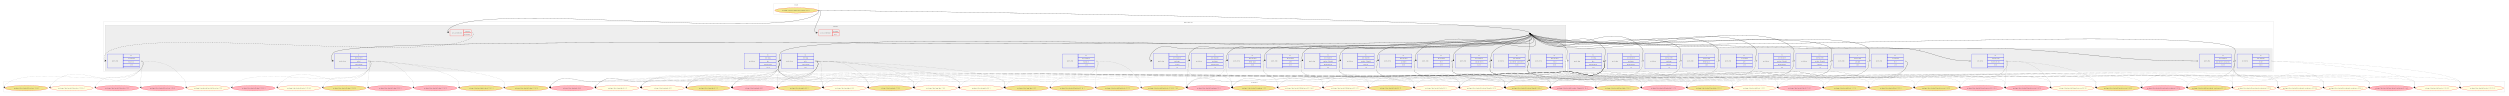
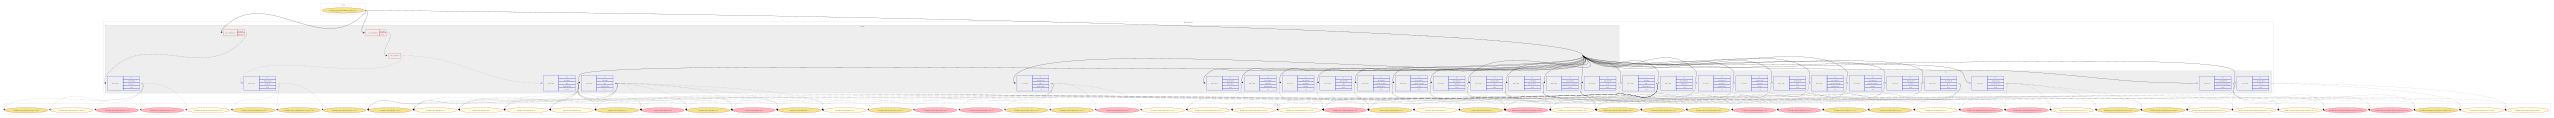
node "any_of_group": added
node "portage://dev-haskell/lifted-base-0.2.3.10": added
